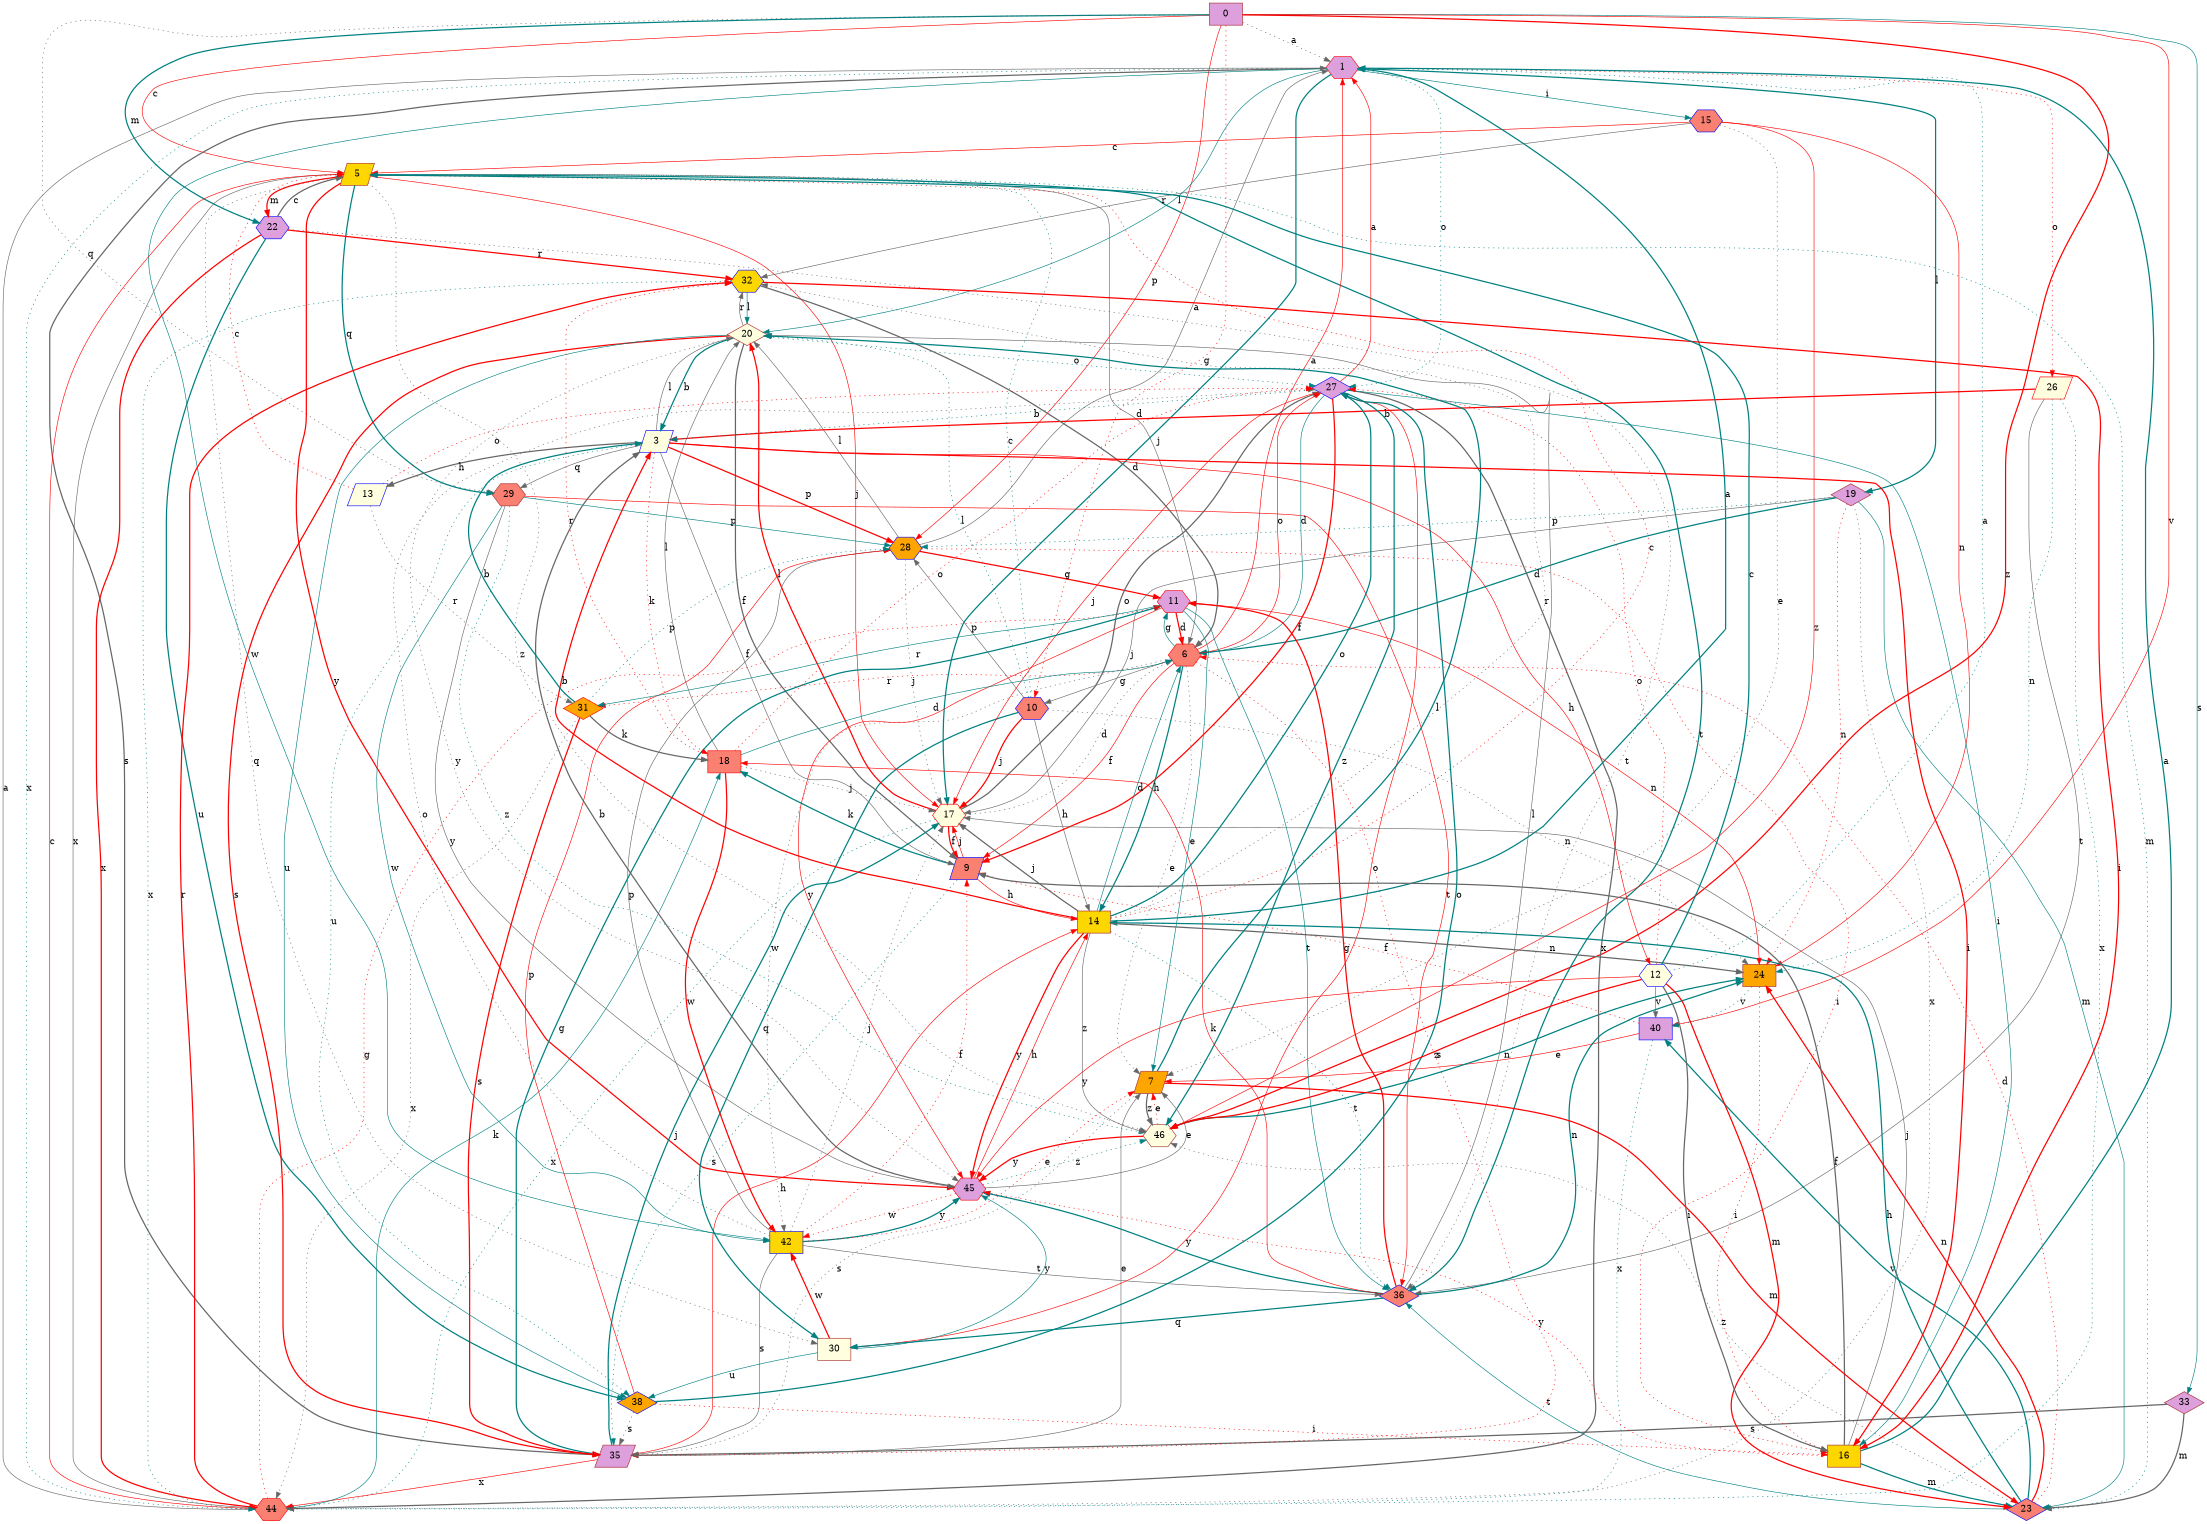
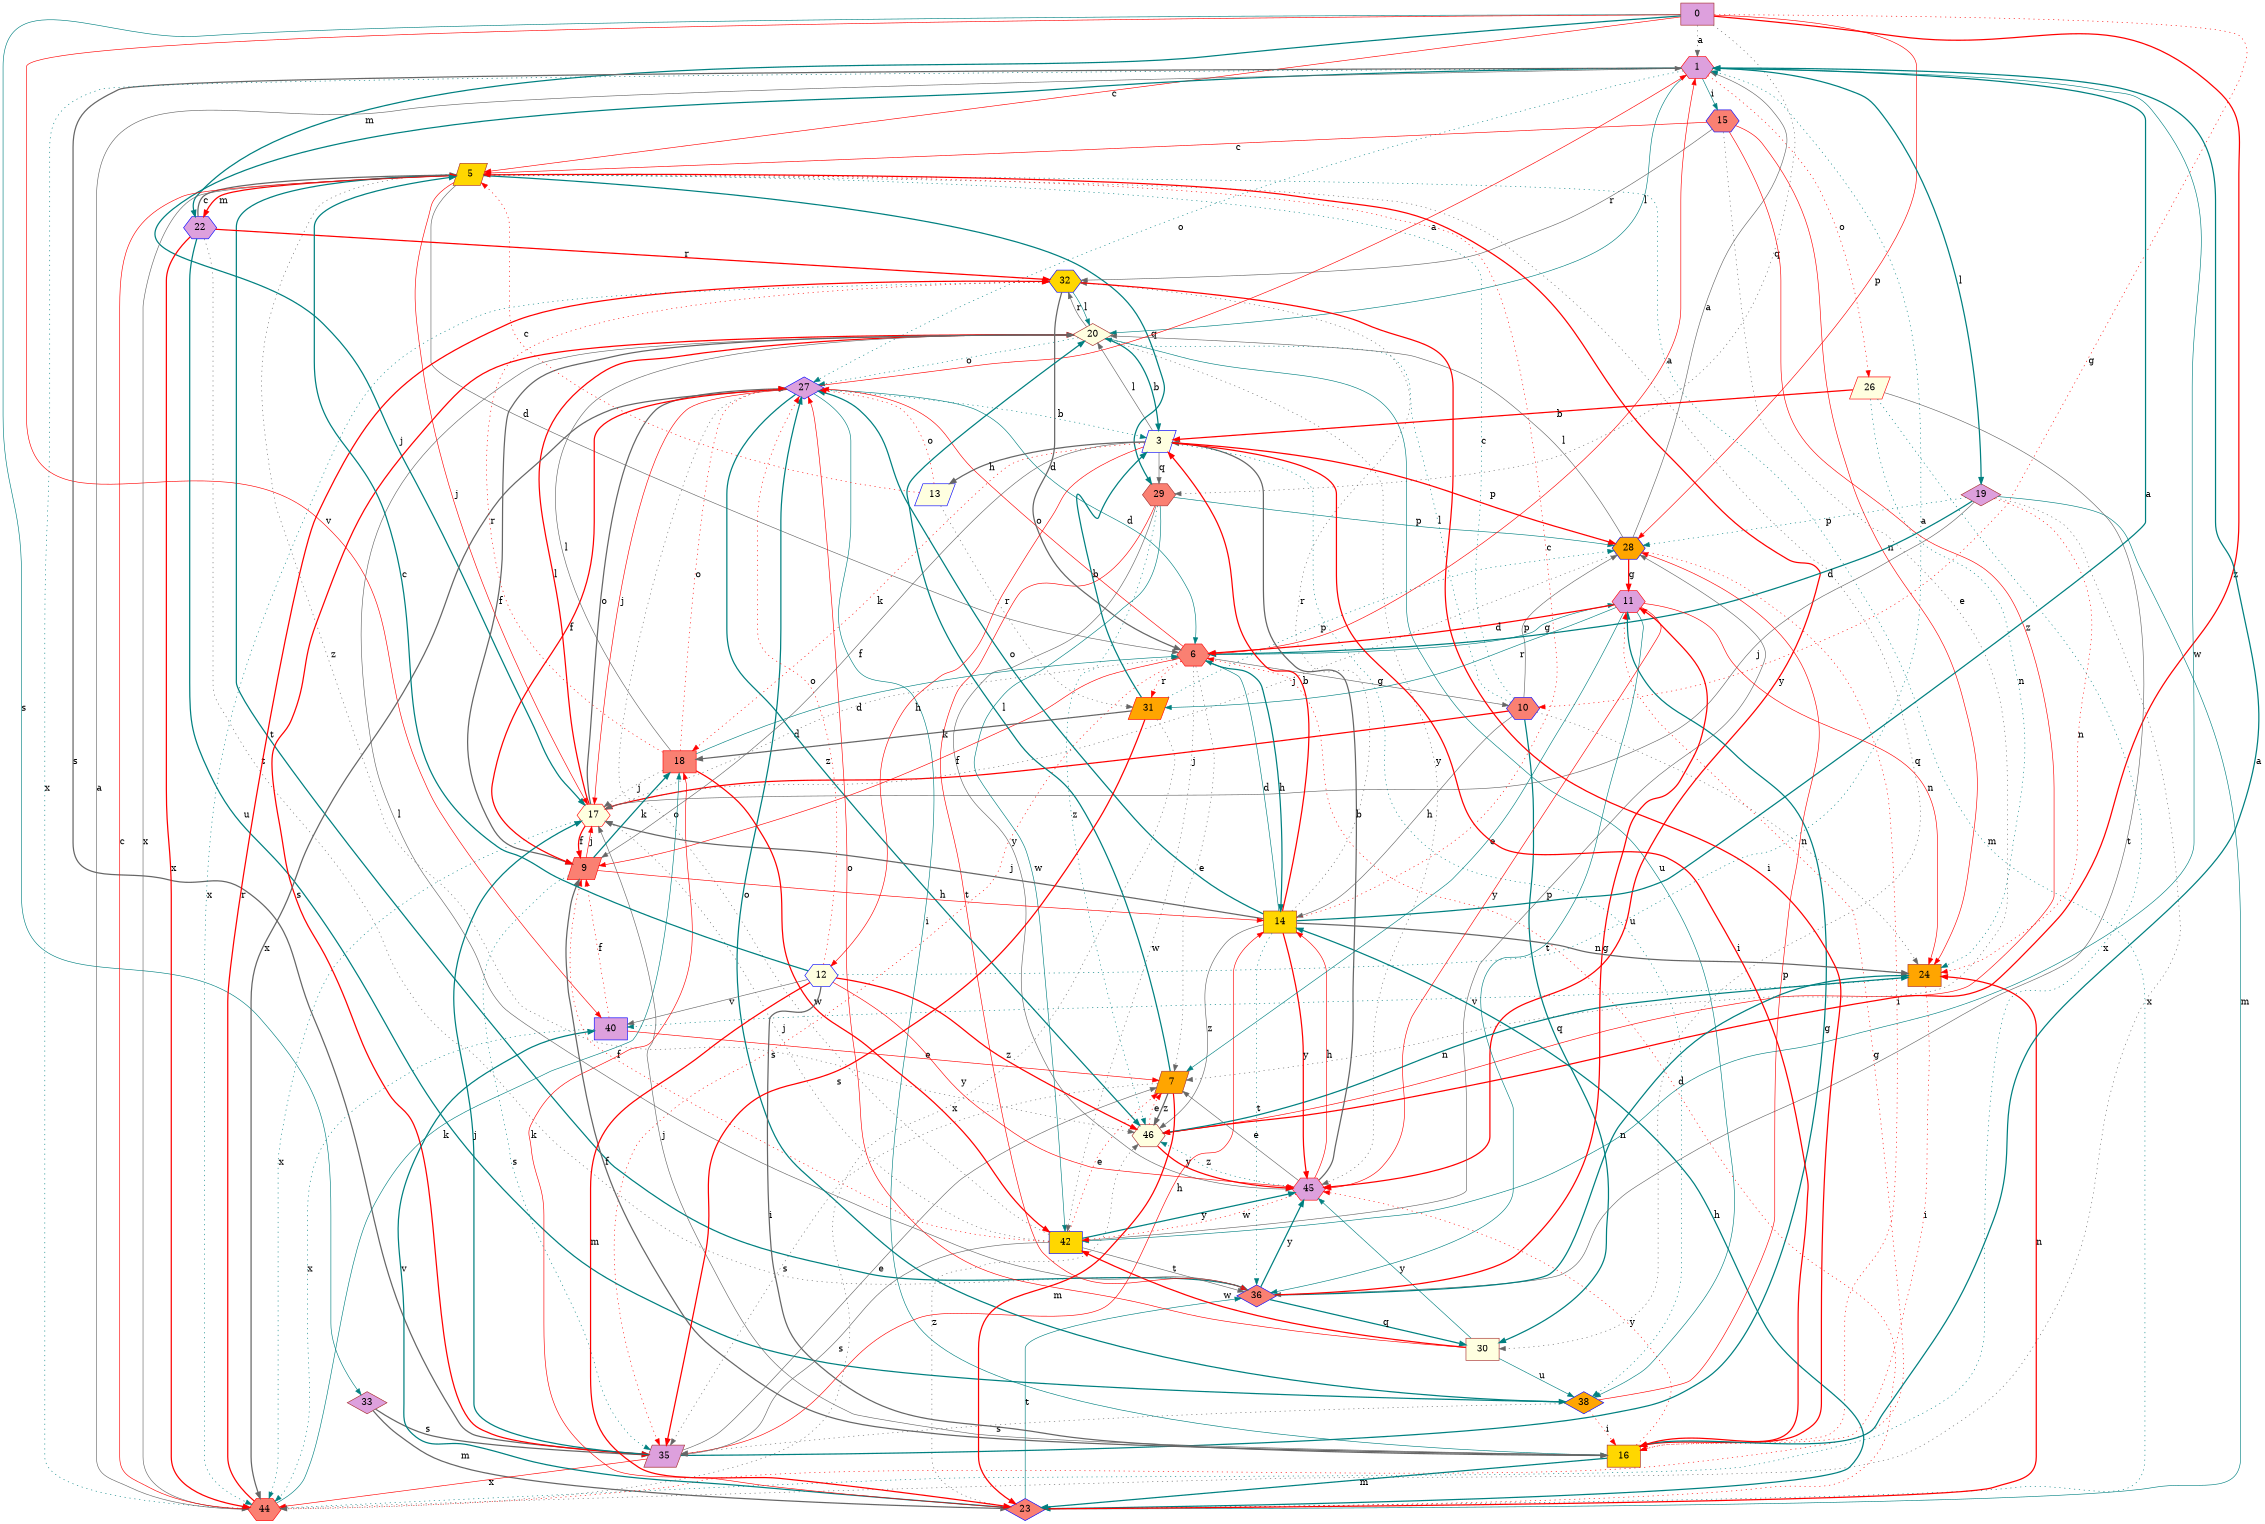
node "31": shape diamond -> parallelogram
node "9": color blue -> red
edge "36" -> "18": now "23" -> "18"
